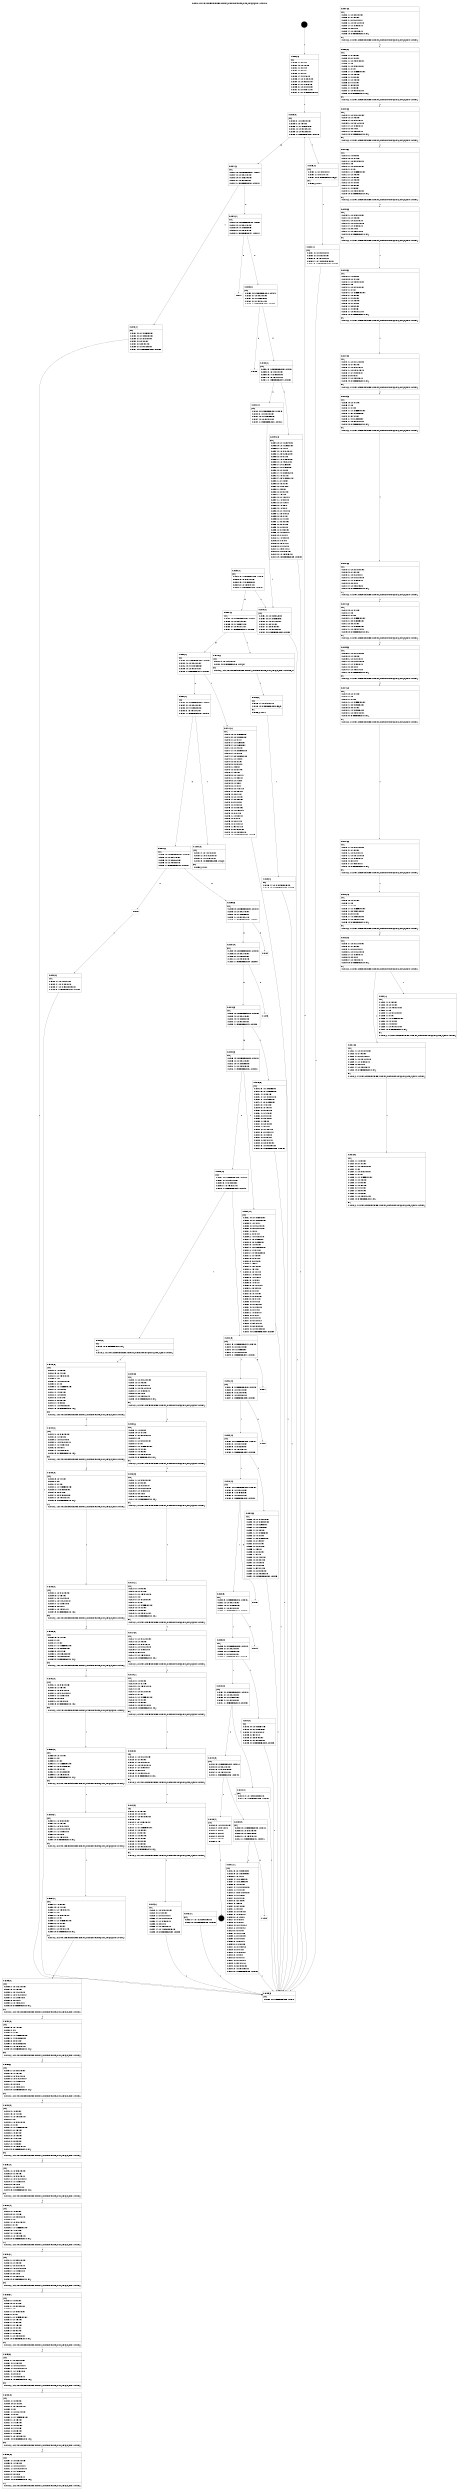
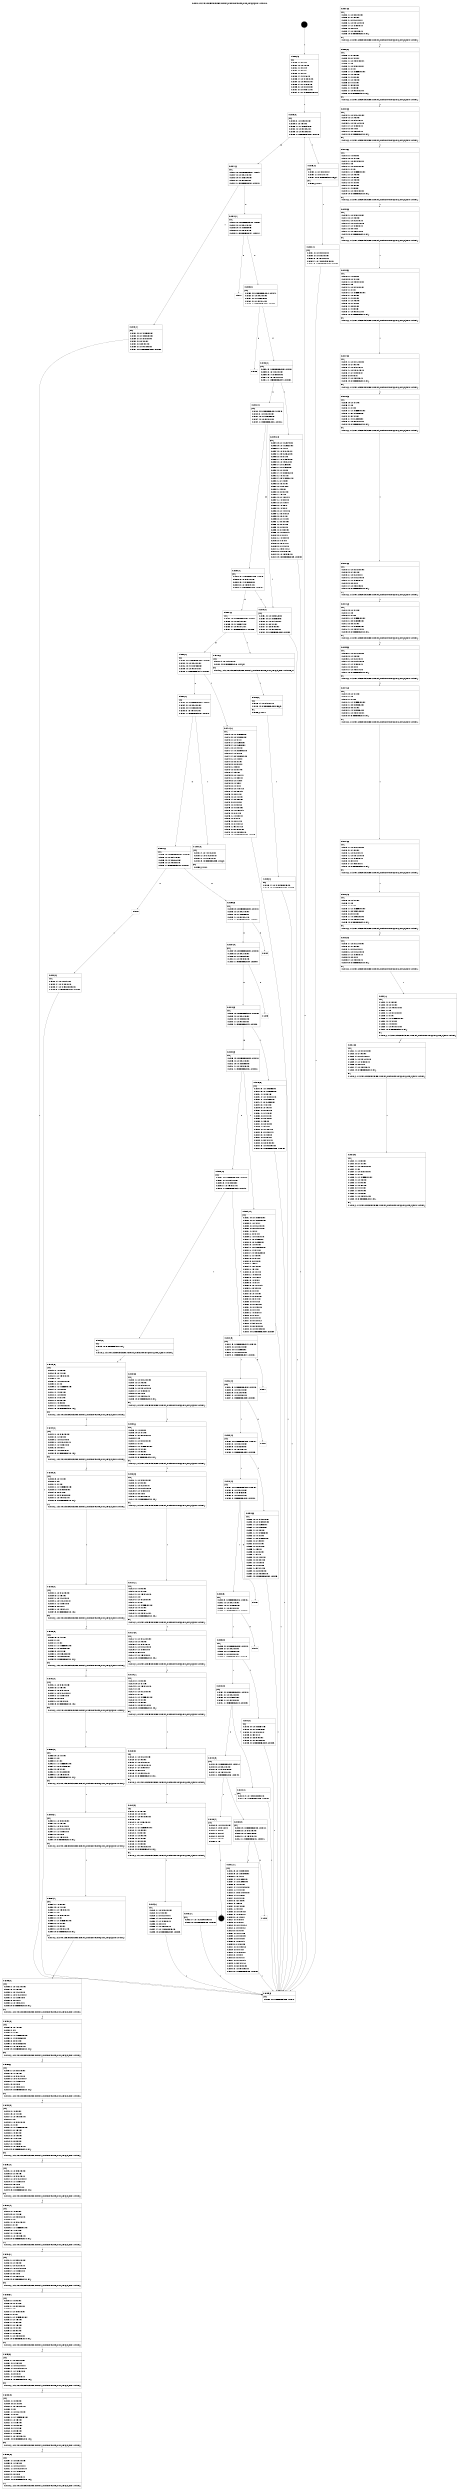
edge "0x40196a [22]" -> "0x401980 [22]": added, label "15"
edge "0x4022f3 [39]" -> "0x402346 [39]": now "0x40231a [44]" -> "0x402346 [39]"
